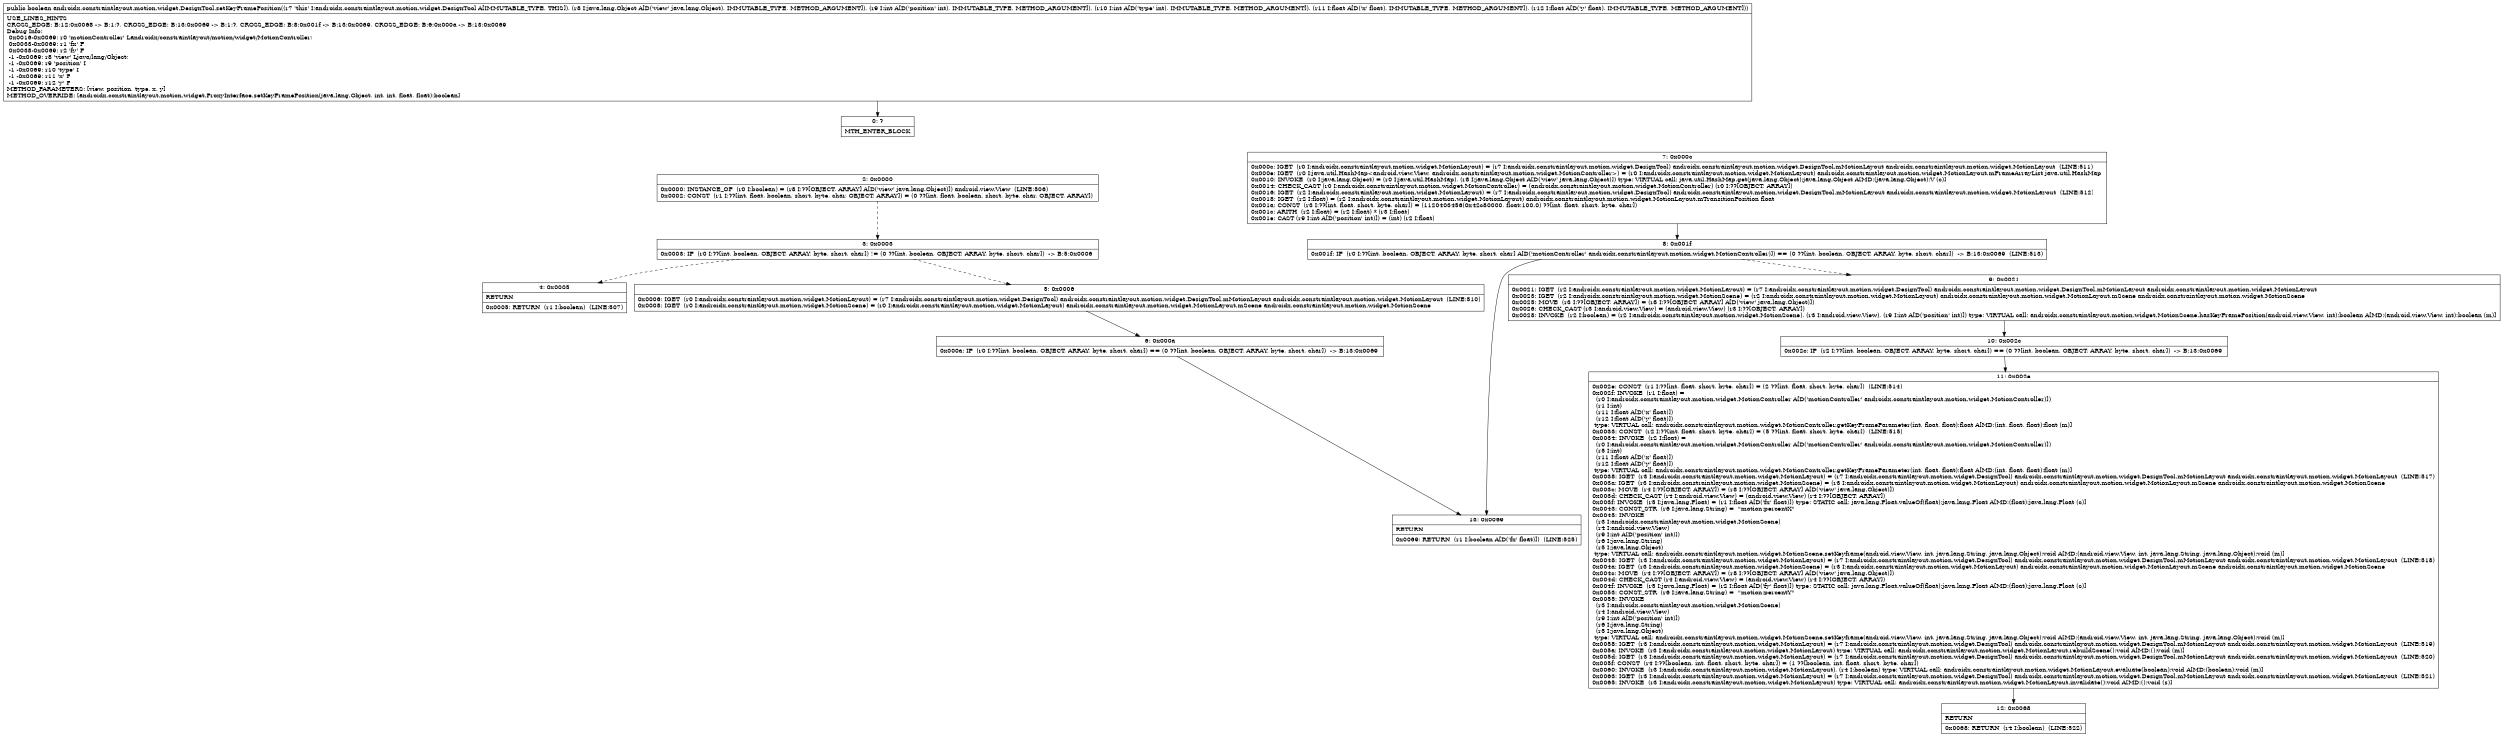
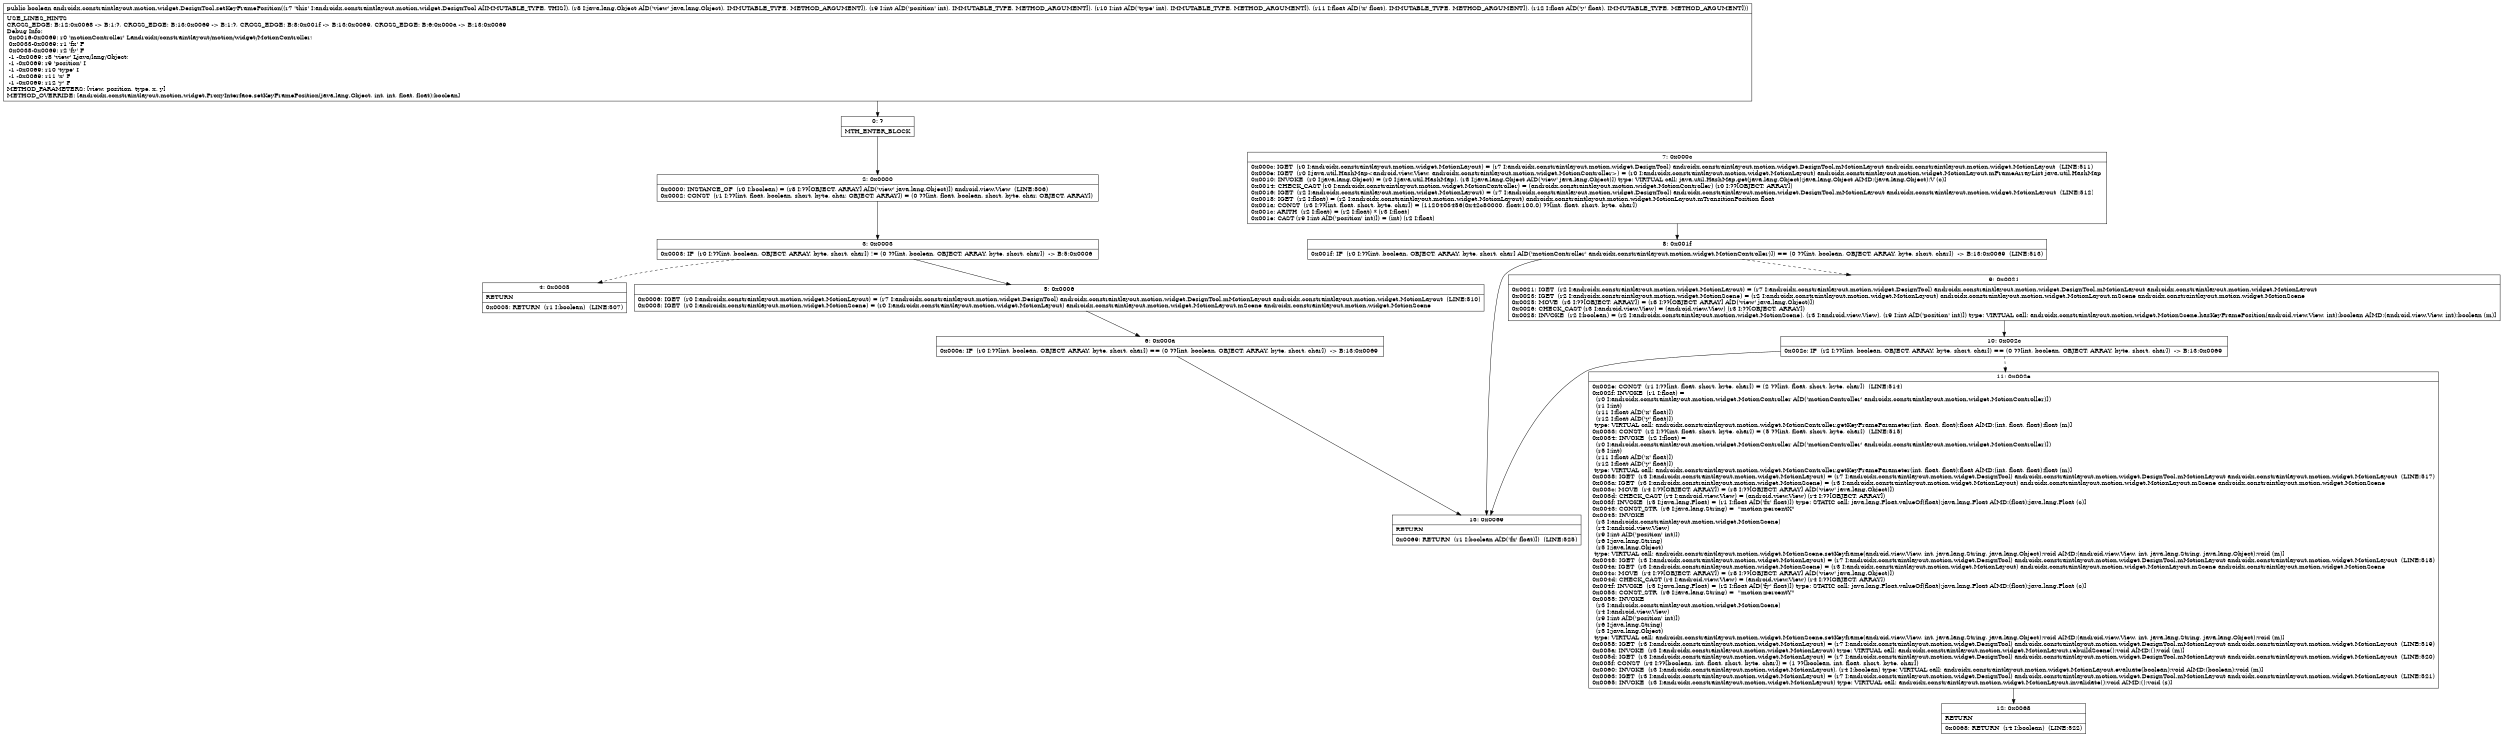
edge "0: ?" -> "2: 0x0000": added
edge "2: 0x0000" -> "3: 0x0003": style dashed -> solid
edge "3: 0x0003" -> "5: 0x0006": style dashed -> solid
edge "10: 0x002c" -> "11: 0x002e": style solid -> dashed
edge "10: 0x002c" -> "13: 0x0069": added
